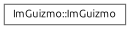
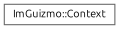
node "ImGuizmo::ImGuizmo": label "ImGuizmo::ImGuizmo" -> "ImGuizmo::Context"
